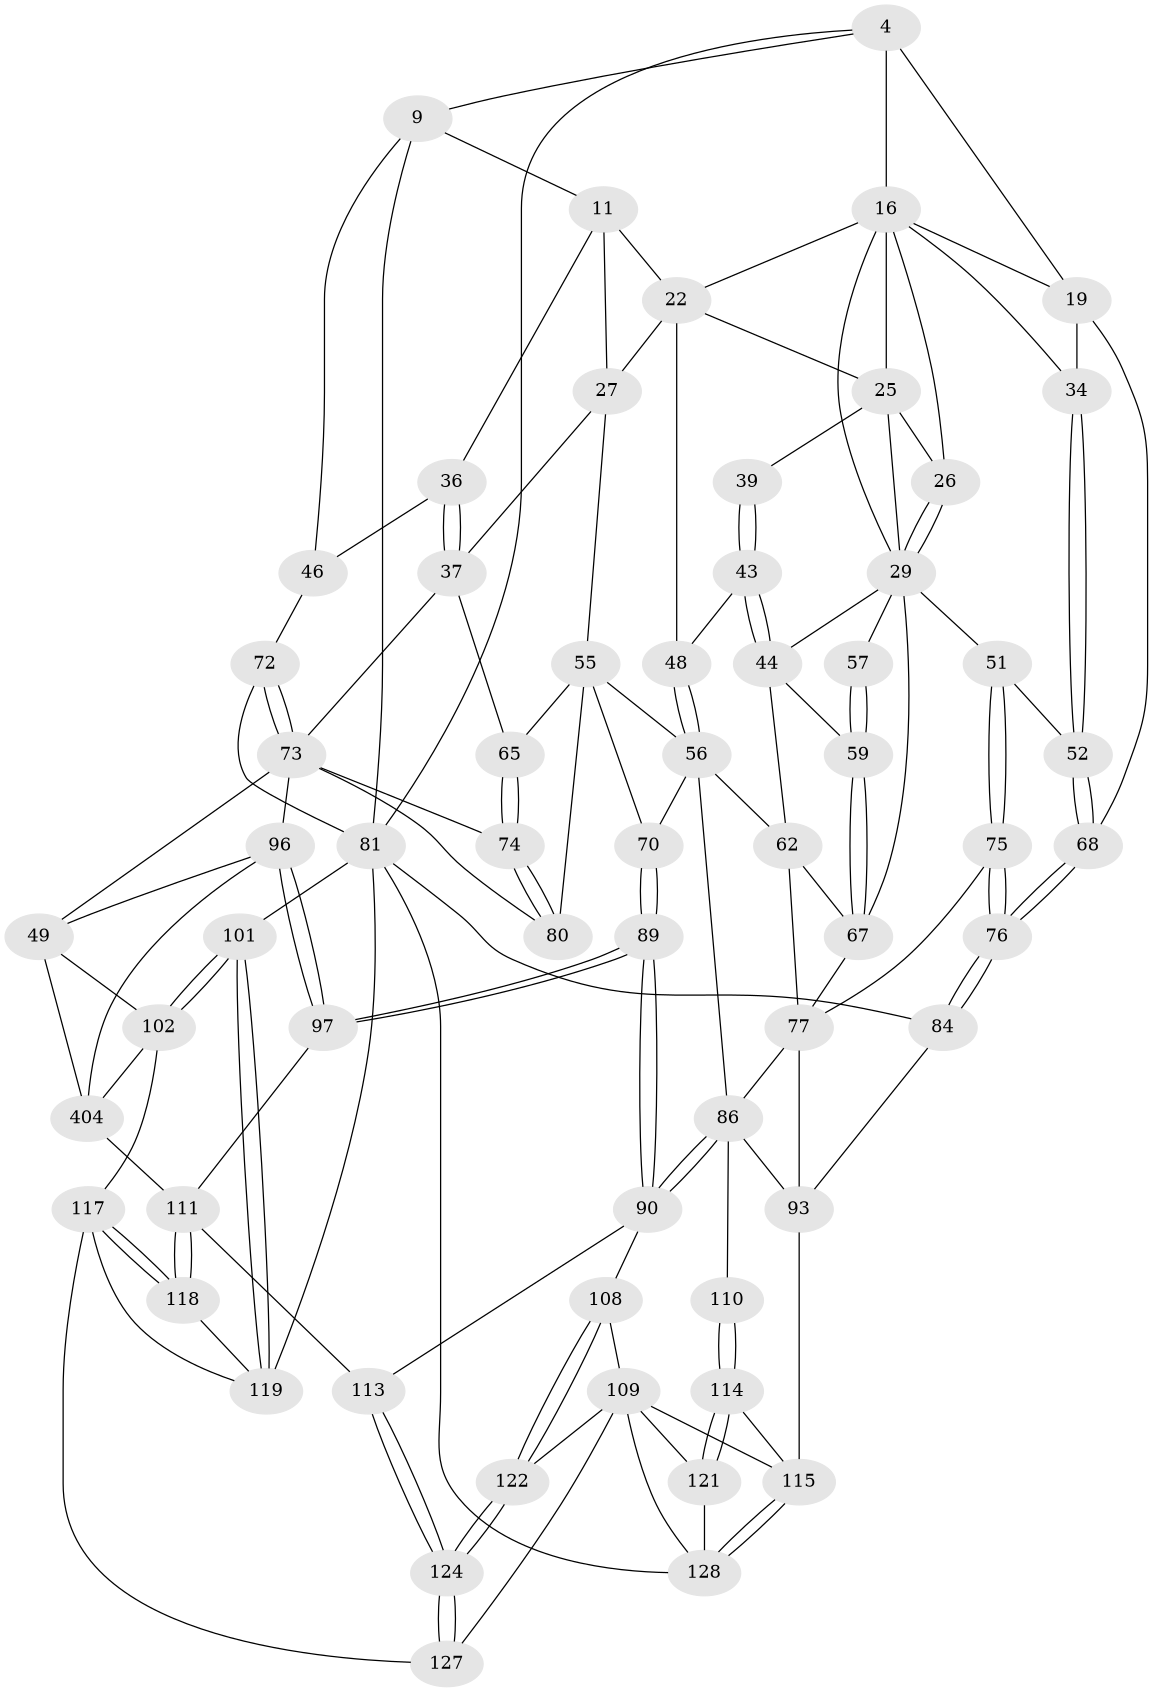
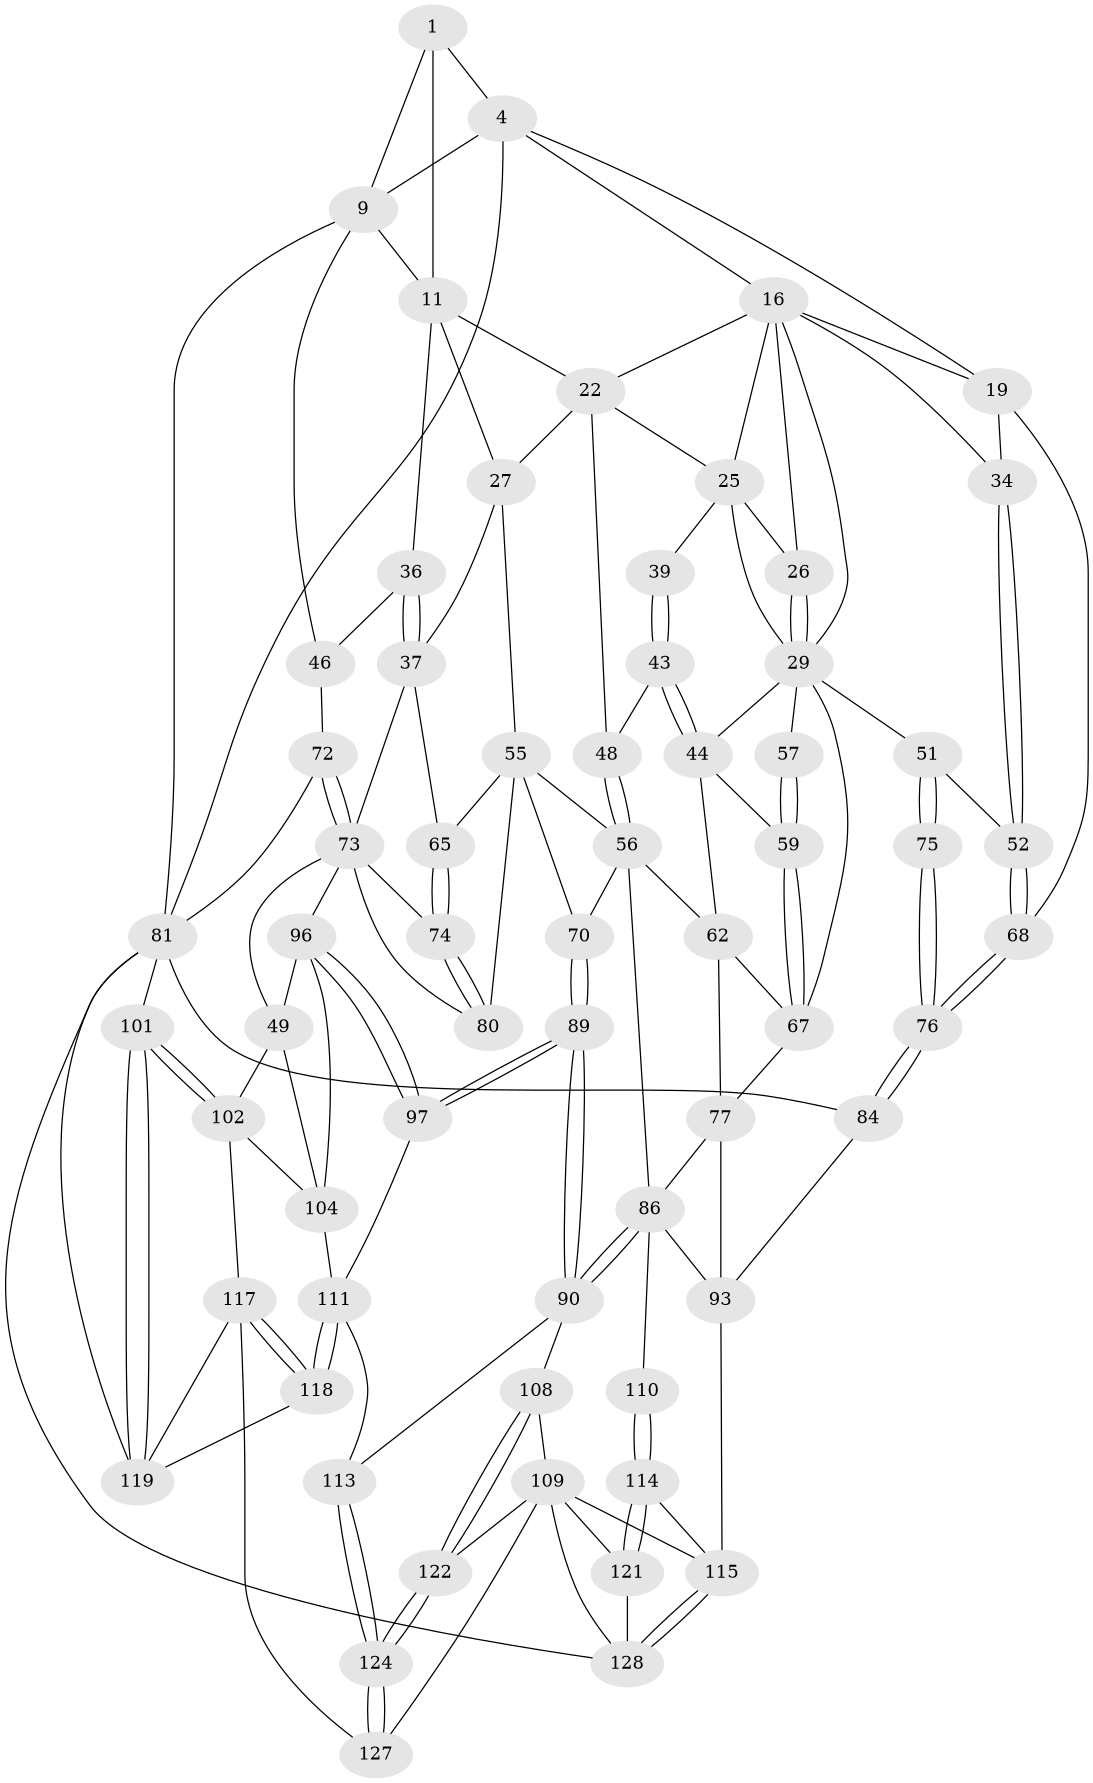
node "1": added
edge "75" -- "77": removed
node "404": label "404" -> "104"
